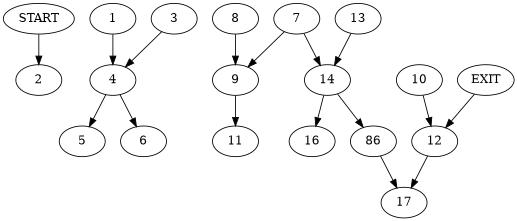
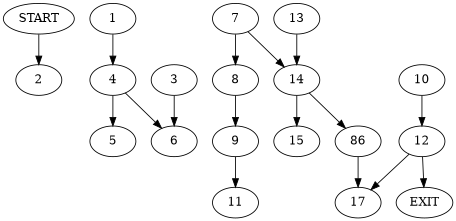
edge "3" -> "4": now "3" -> "6"
edge "7" -> "9": now "7" -> "8"
edge "EXIT" -> "12": reversed
node "16": label "16" -> "15"
